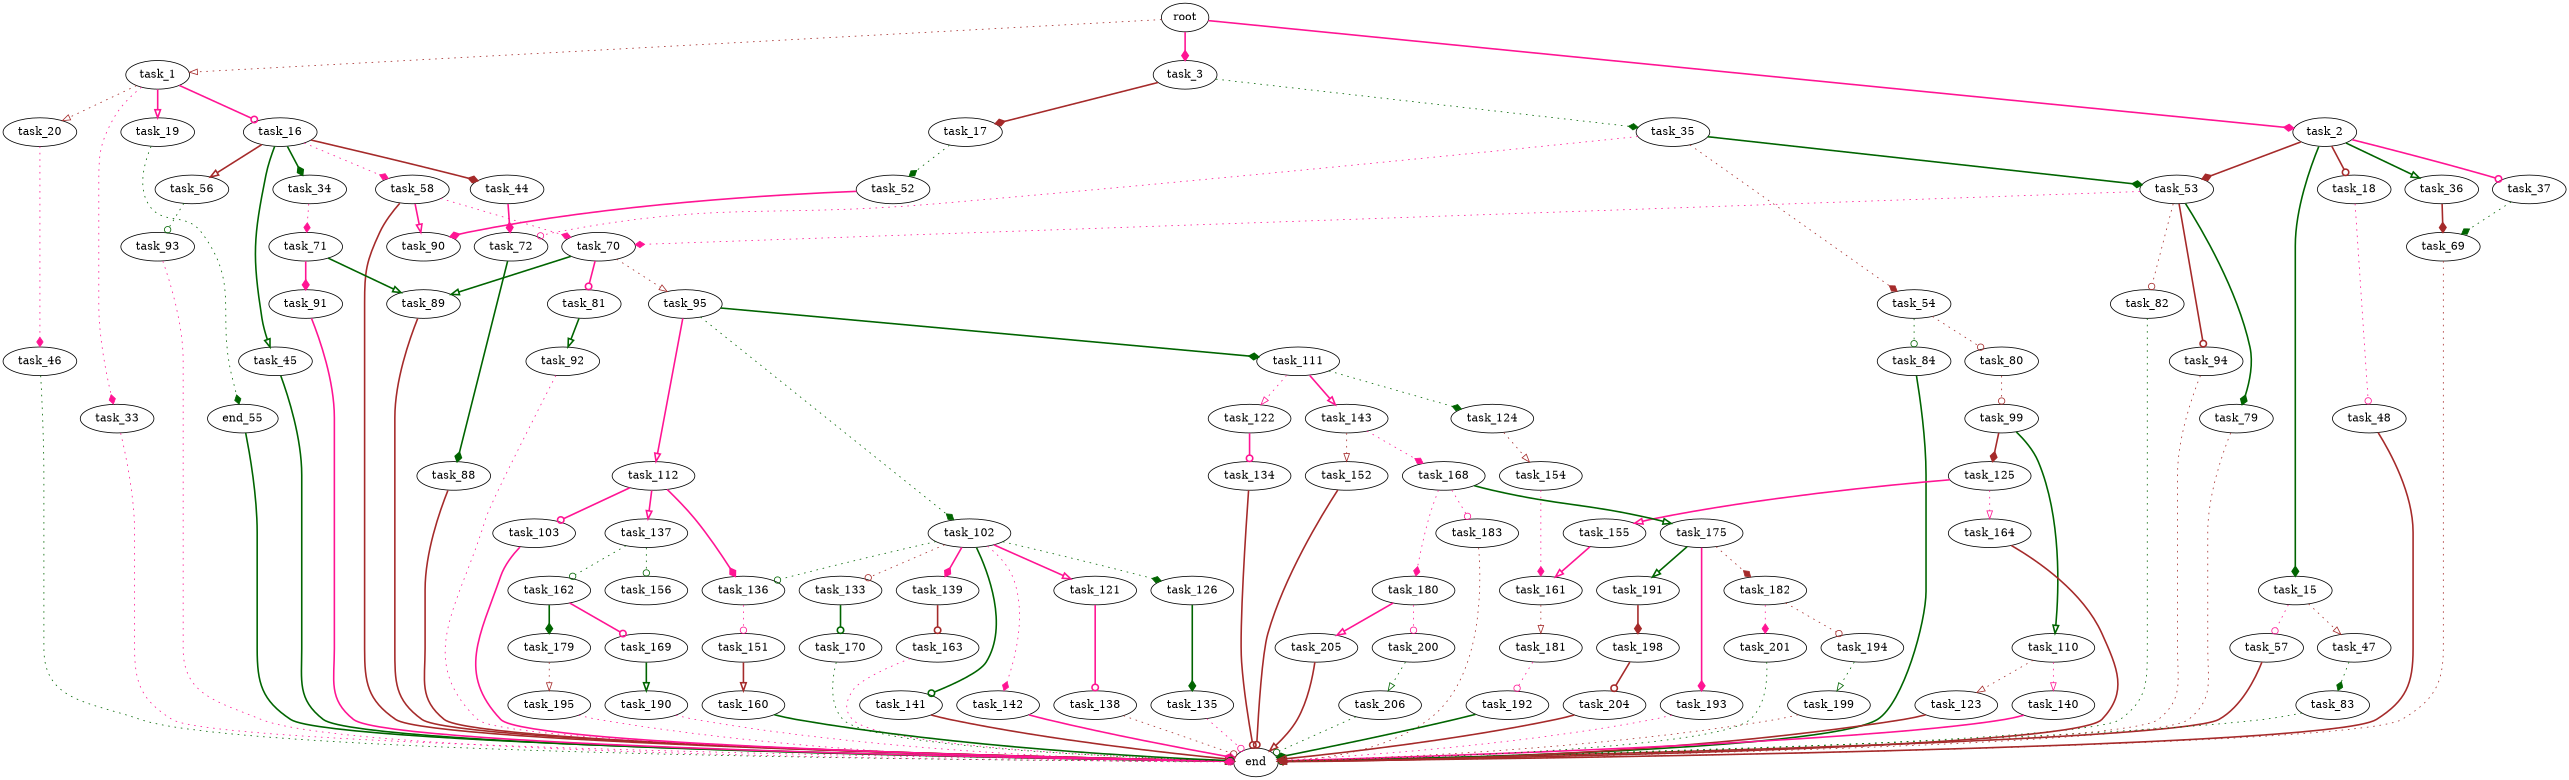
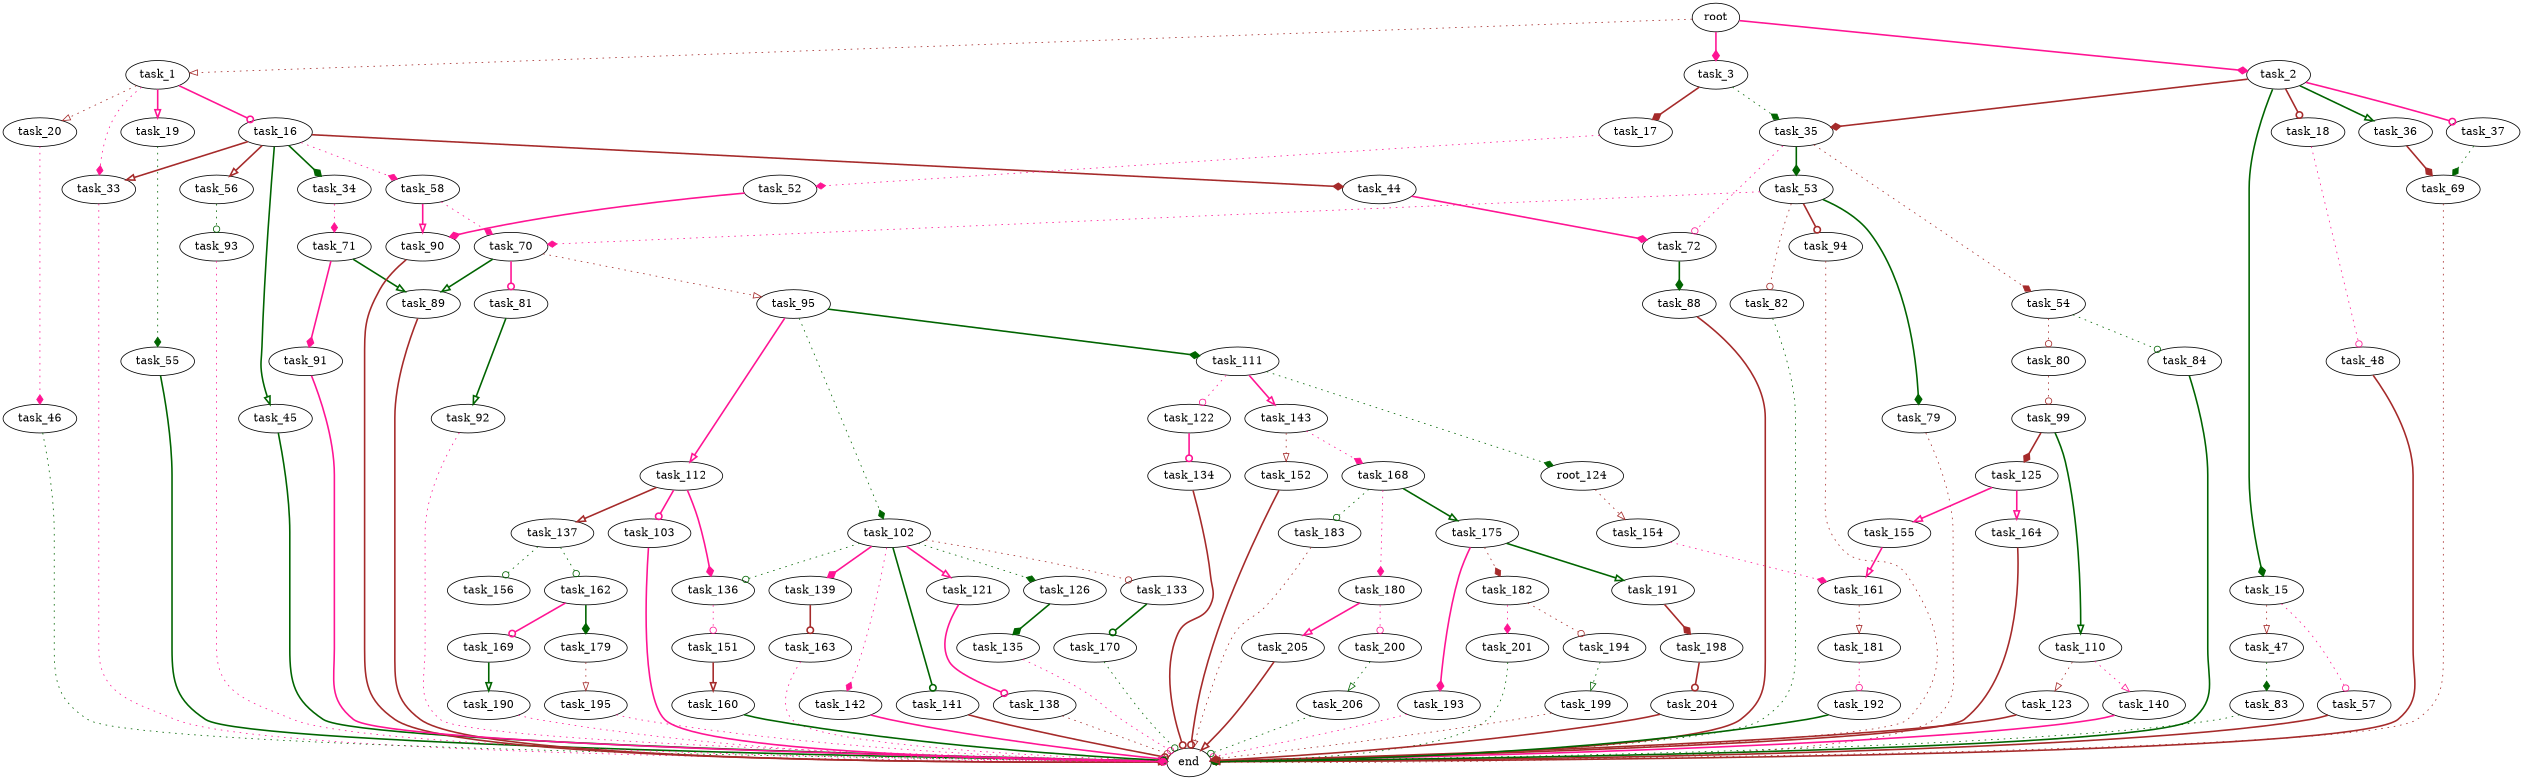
edge "task_17" -> "task_52": color darkgreen -> deeppink
edge "task_2" -> "task_53": now "task_2" -> "task_35"
edge "task_16" -> "task_33": added
edge "task_111" -> "task_122": arrowhead onormal -> odot
node "end_55": label "end_55" -> "task_55"
node "task_124": label "task_124" -> "root_124"
edge "task_112" -> "task_137": color deeppink -> brown
edge "task_125" -> "task_164": style dotted -> bold
edge "task_168" -> "task_183": color deeppink -> darkgreen
edge "task_58" -> "end": now "task_90" -> "end"
